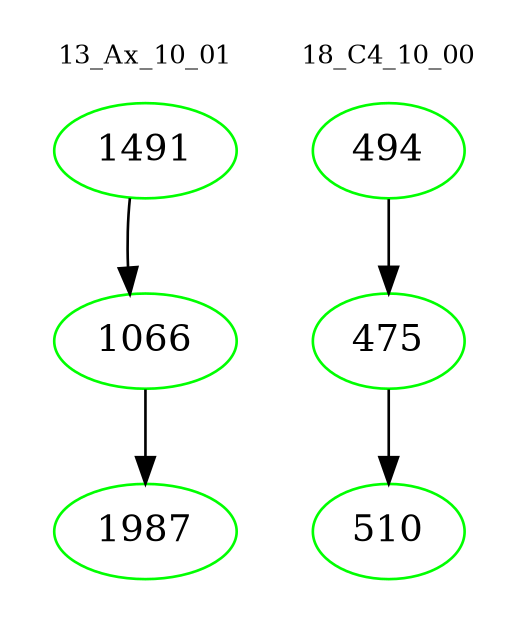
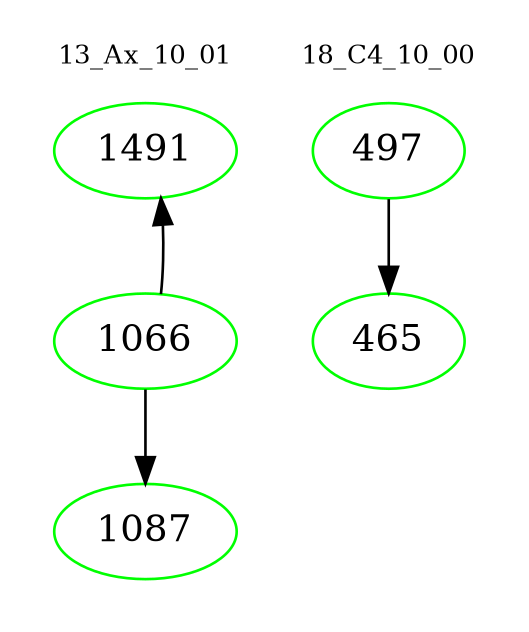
node "494": label "494" -> "497"
edge "1491" -> "1066": reversed
node "475": label "475" -> "465"
node "1987": label "1987" -> "1087"
node "510": removed
